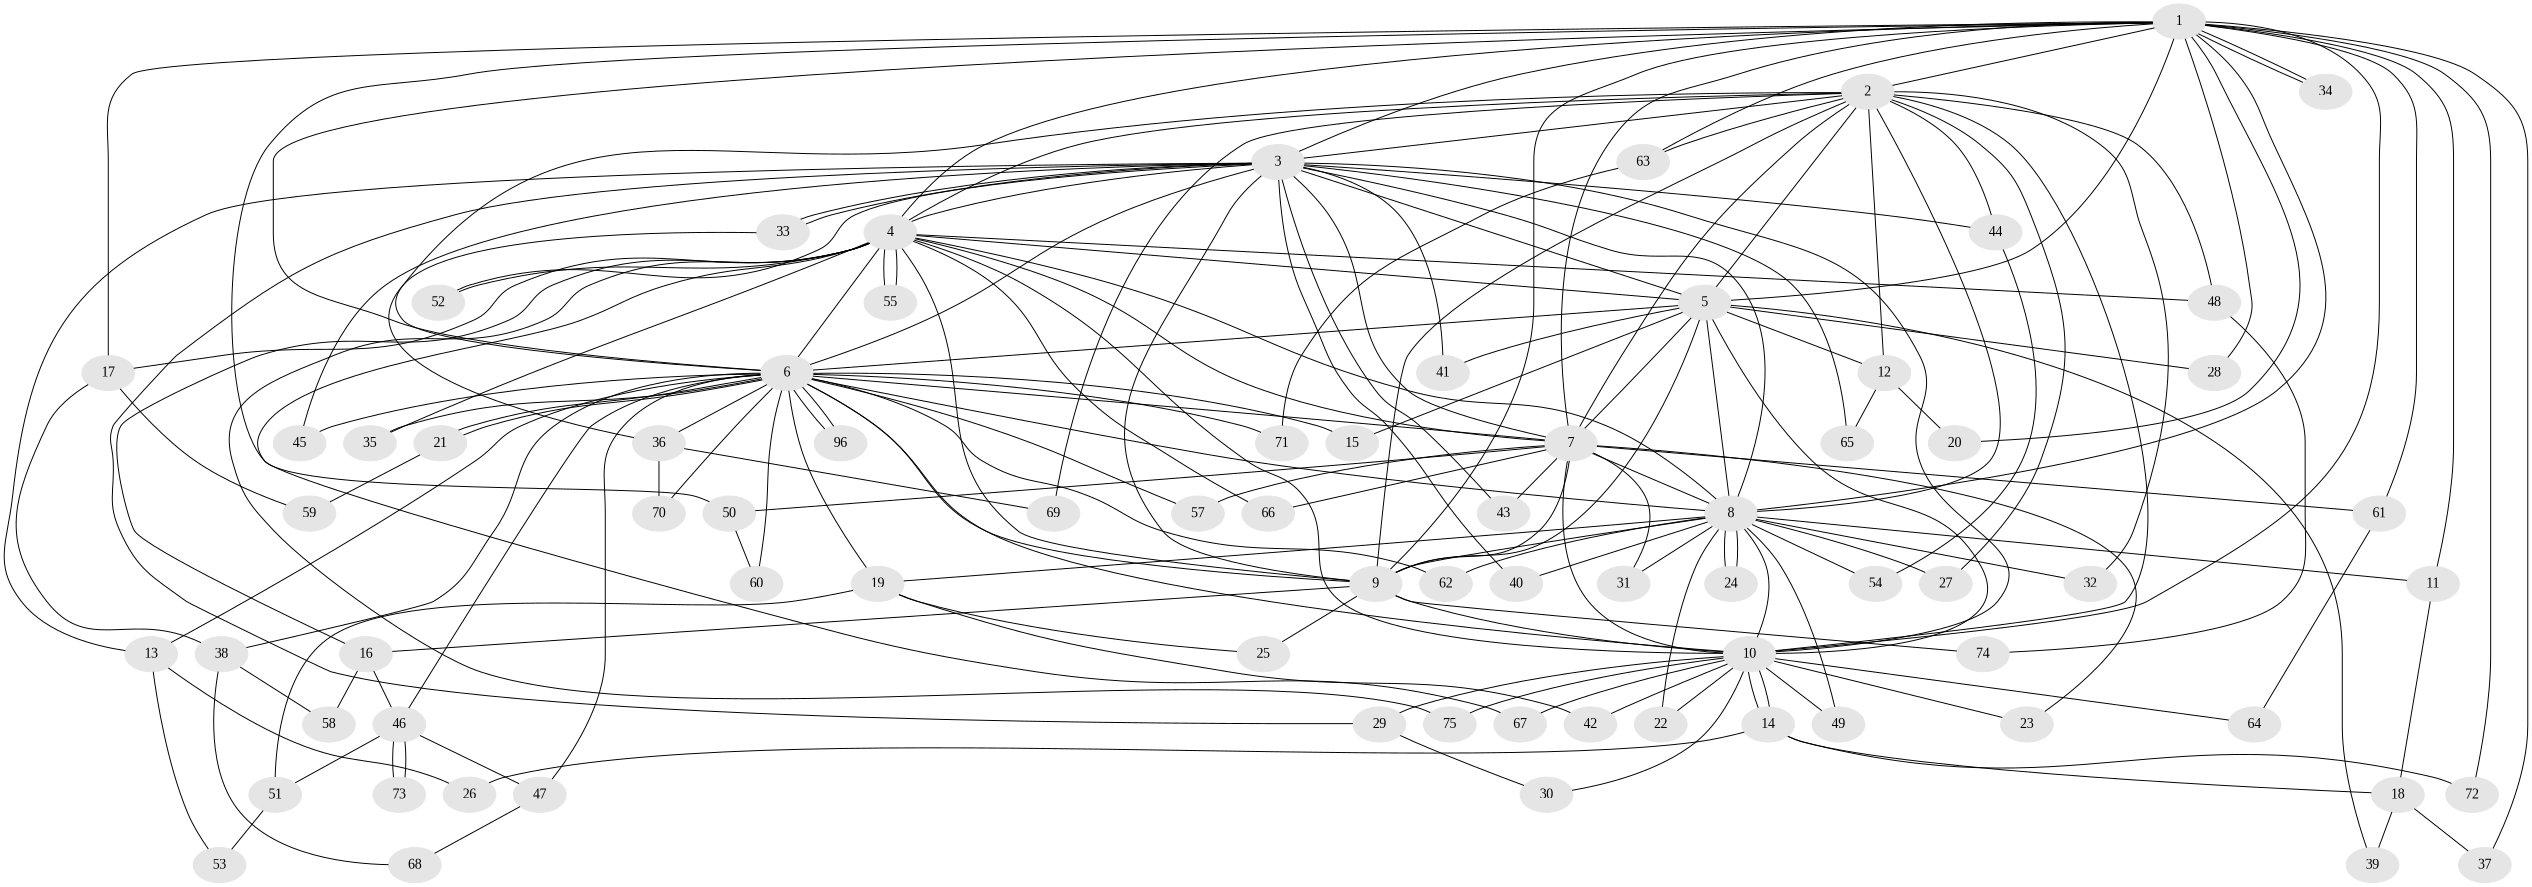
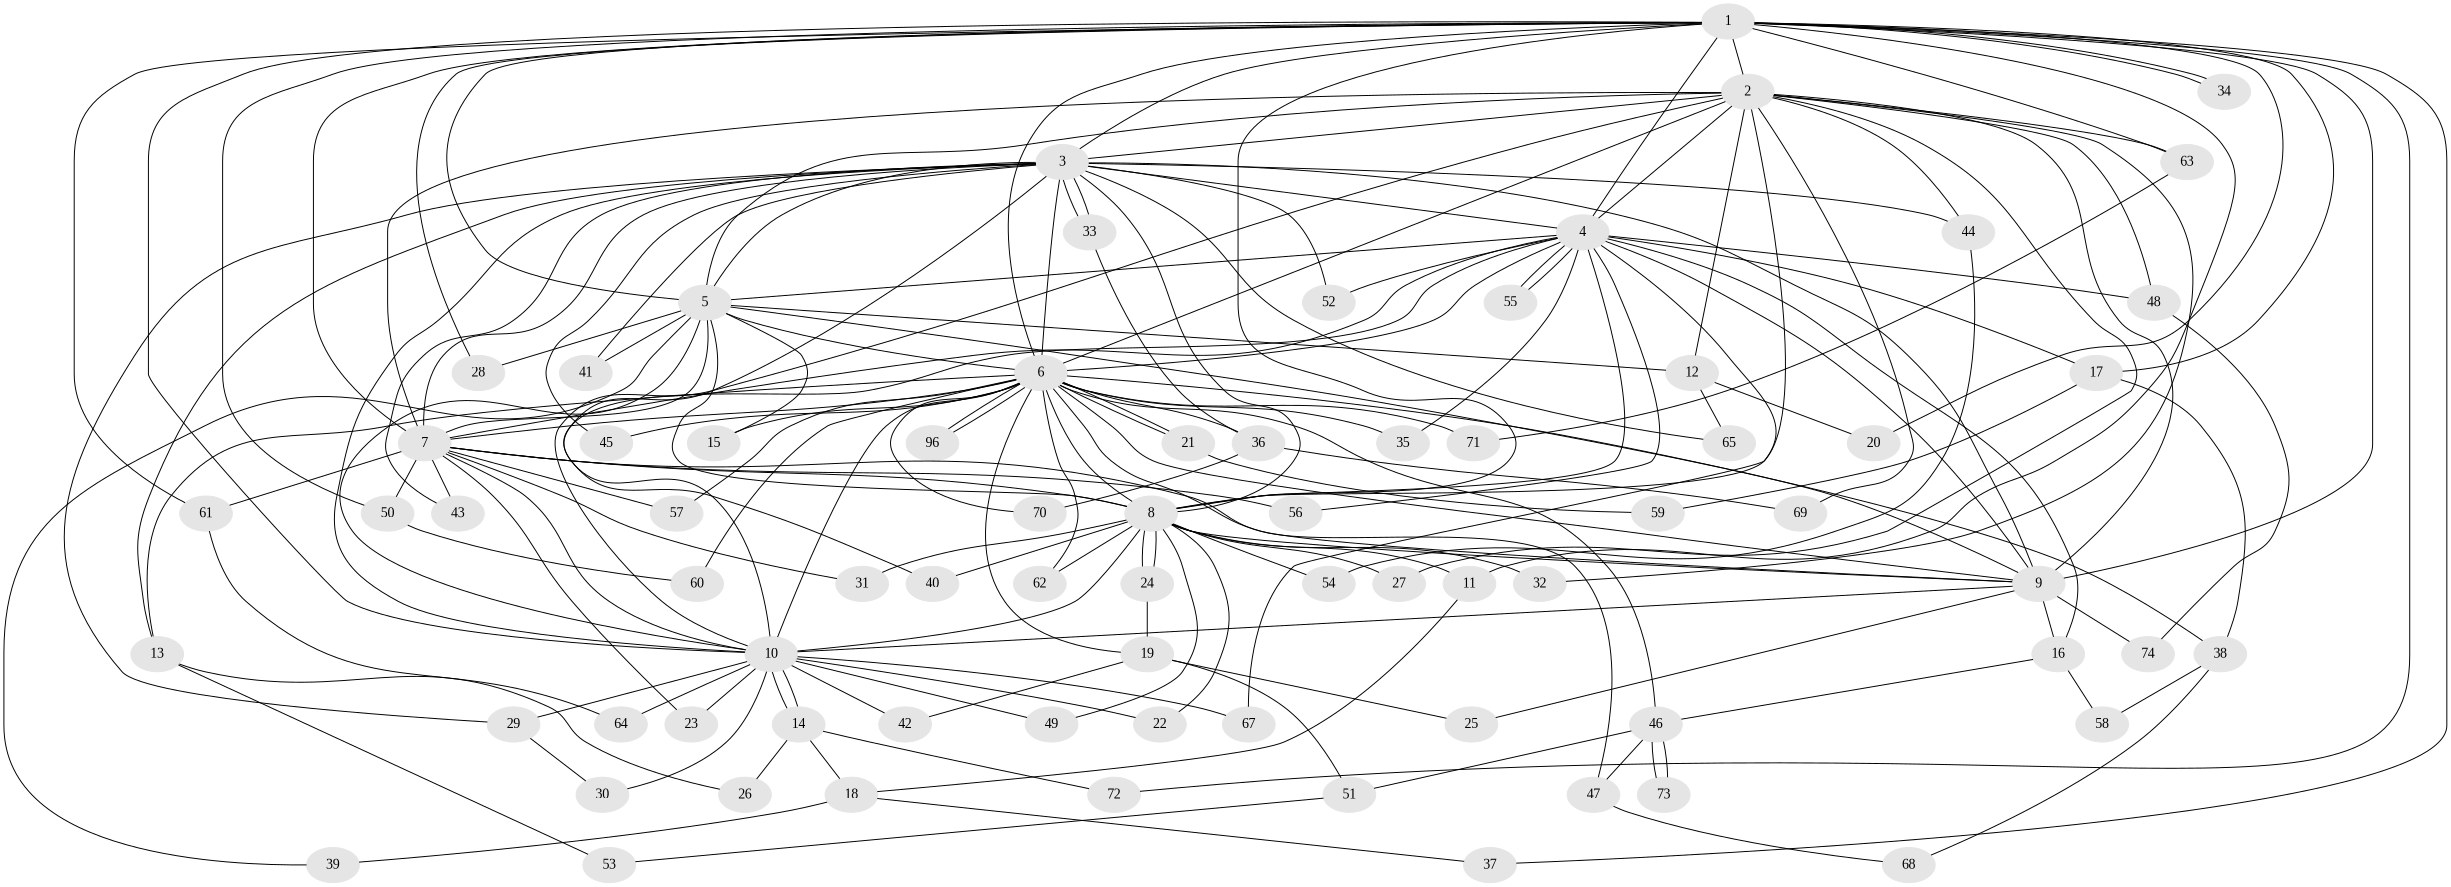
node "66": label "66" -> "56"
edge "8" -- "19": now "24" -- "19"
node "75": removed
